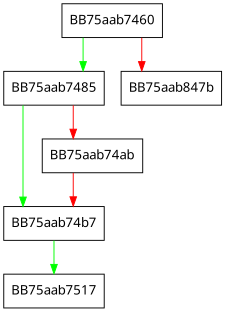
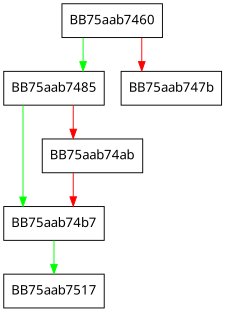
node "BB75aab847b": label "BB75aab847b" -> "BB75aab747b"
